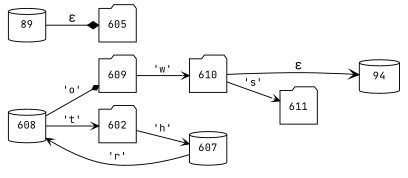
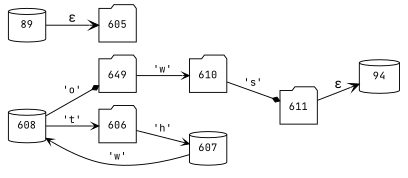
edge "89" -> "605": arrowhead diamond -> vee
edge "610" -> "94": now "611" -> "94"
node "609": label "609" -> "649"
edge "610" -> "611": arrowhead vee -> diamond
node "602": label "602" -> "606"
edge "607" -> "608": label "'r'" -> "'w'"
